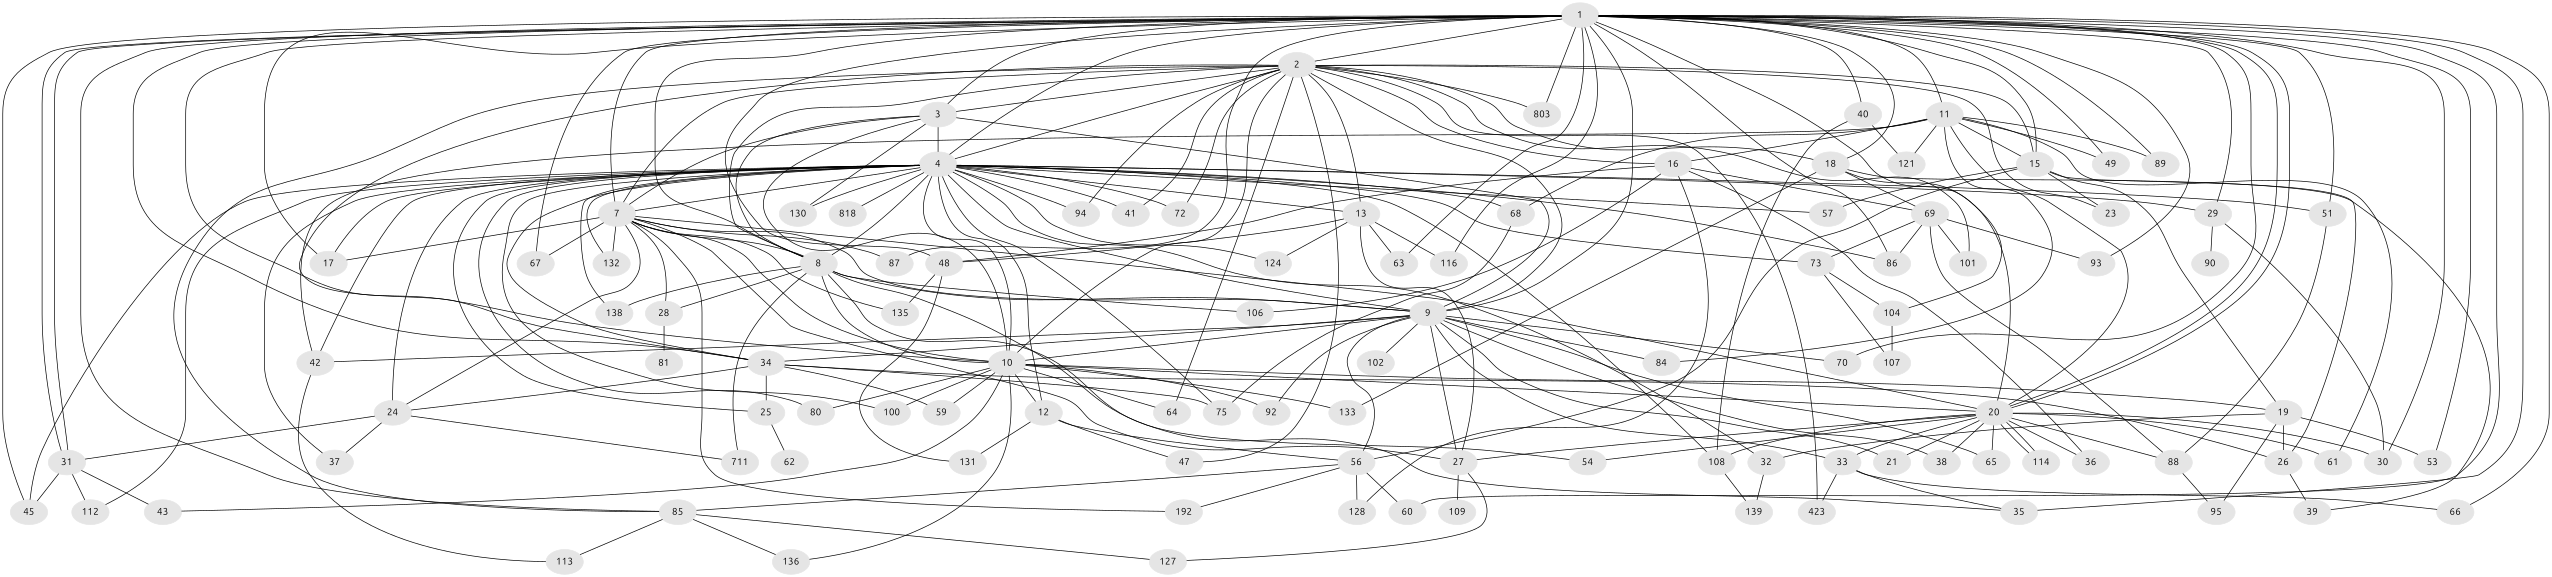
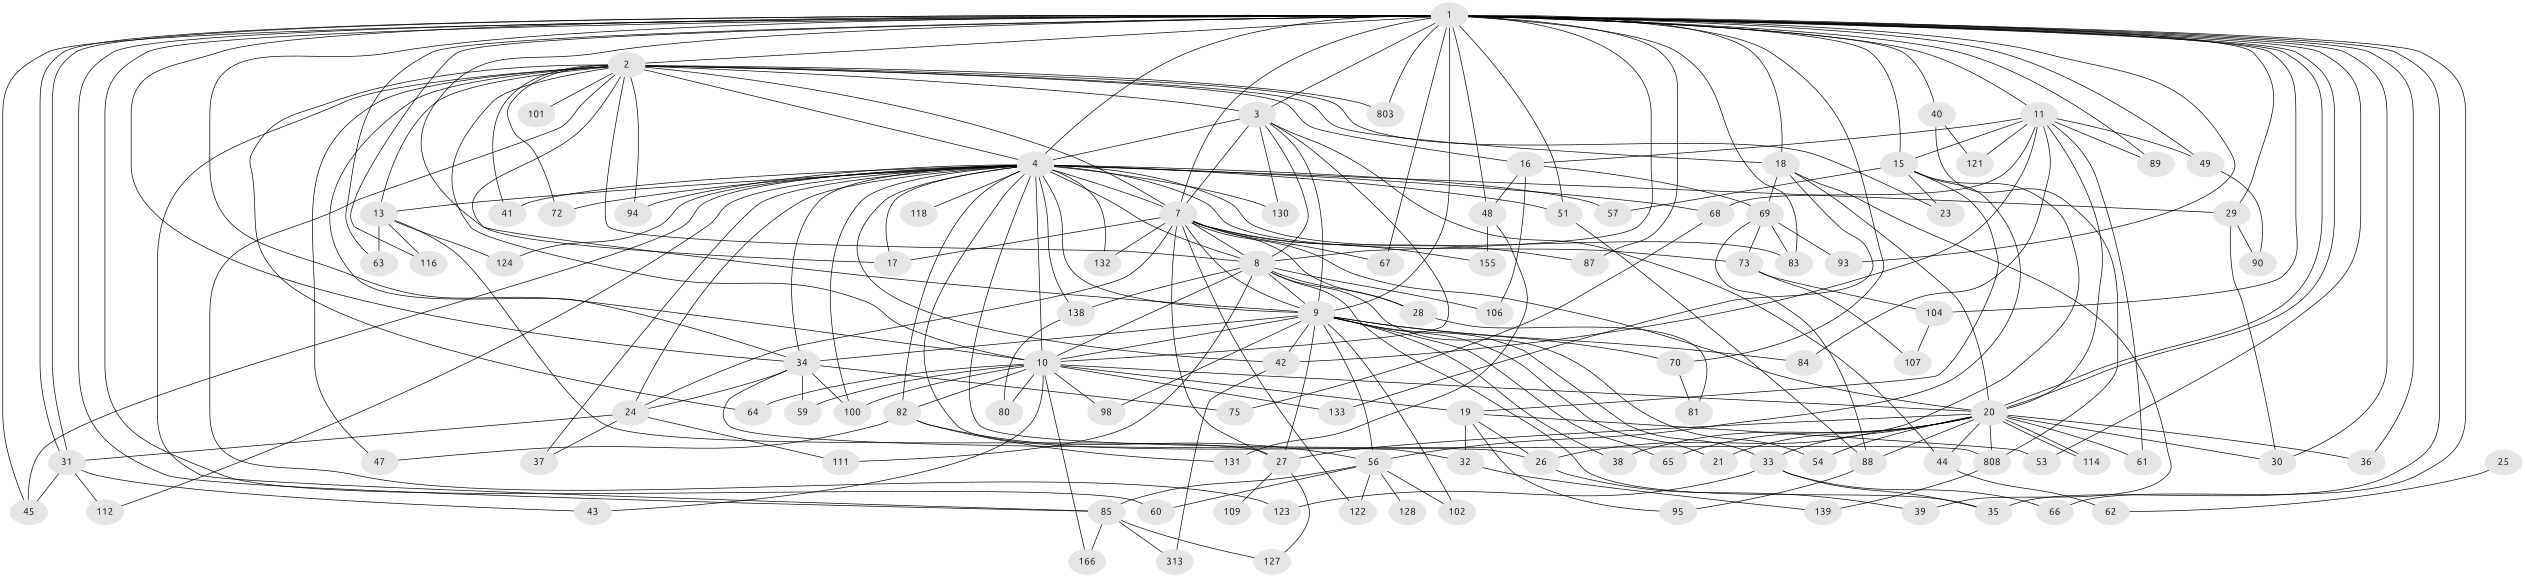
edge "2" -- "15": removed
edge "4" -- "25": removed
edge "49" -- "90": added
node "818": label "818" -> "118"
edge "4" -- "80": now "138" -- "80"
edge "13" -- "48": removed
edge "69" -- "101": removed
node "86": label "86" -> "83"
edge "4" -- "75": removed
edge "16" -- "36": now "1" -- "36"
edge "7" -- "10": removed
node "135": label "135" -> "155"
edge "34" -- "25": now "34" -- "100"
edge "70" -- "81": added
node "12": label "12" -> "82"
node "92": label "92" -> "98"
edge "16" -- "128": removed
node "711": label "711" -> "111"
node "108": label "108" -> "808"
node "44": added
edge "56" -- "102": added
node "192": label "192" -> "122"
node "423": label "423" -> "123"
node "113": label "113" -> "313"
node "136": label "136" -> "166"
